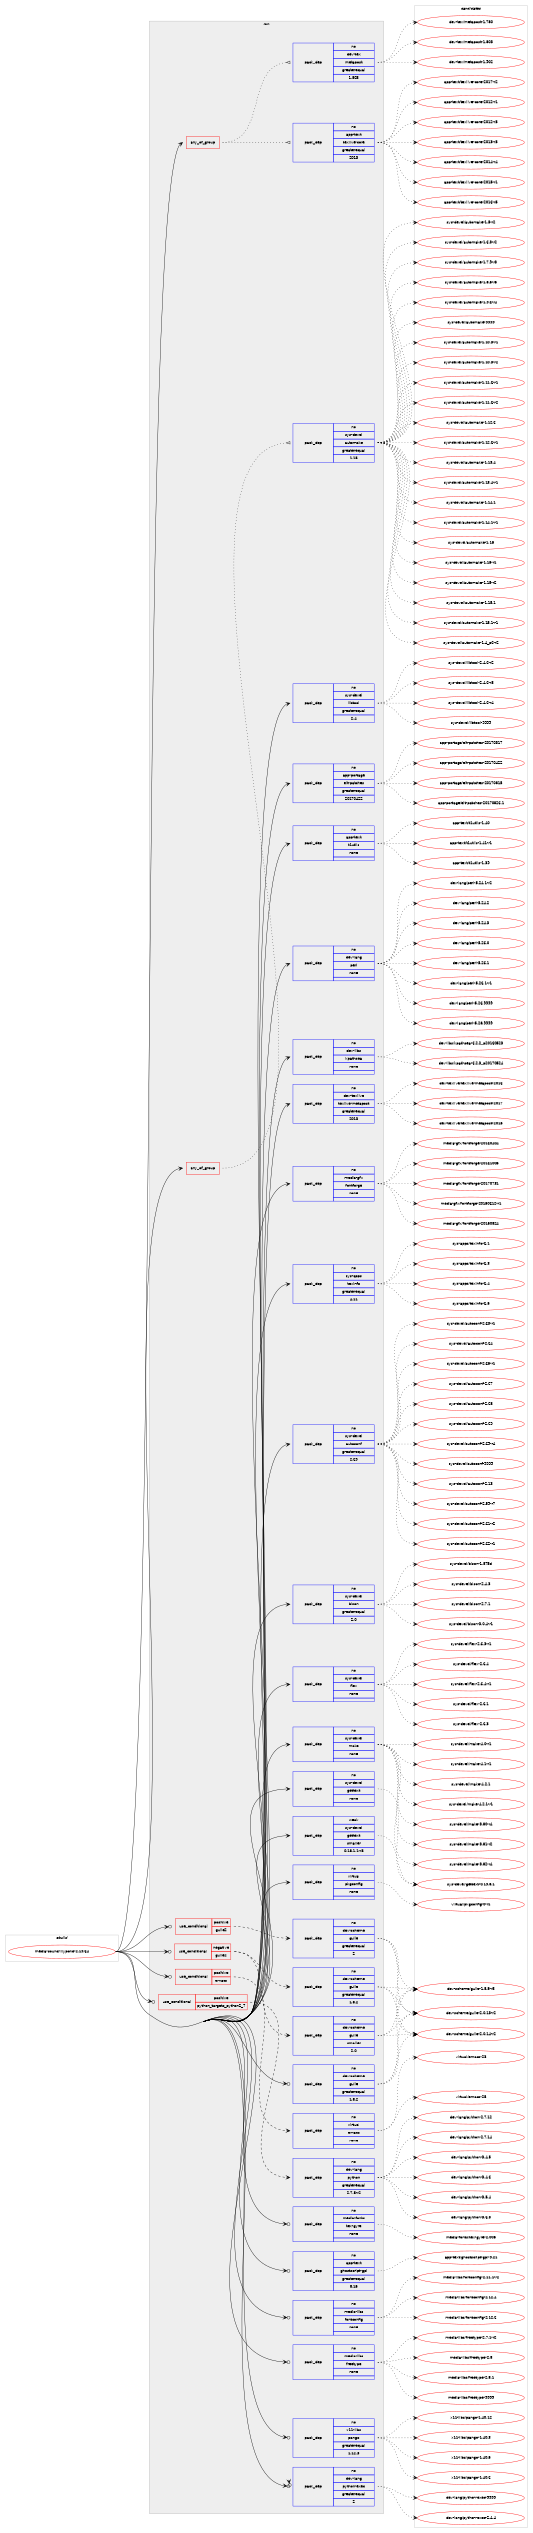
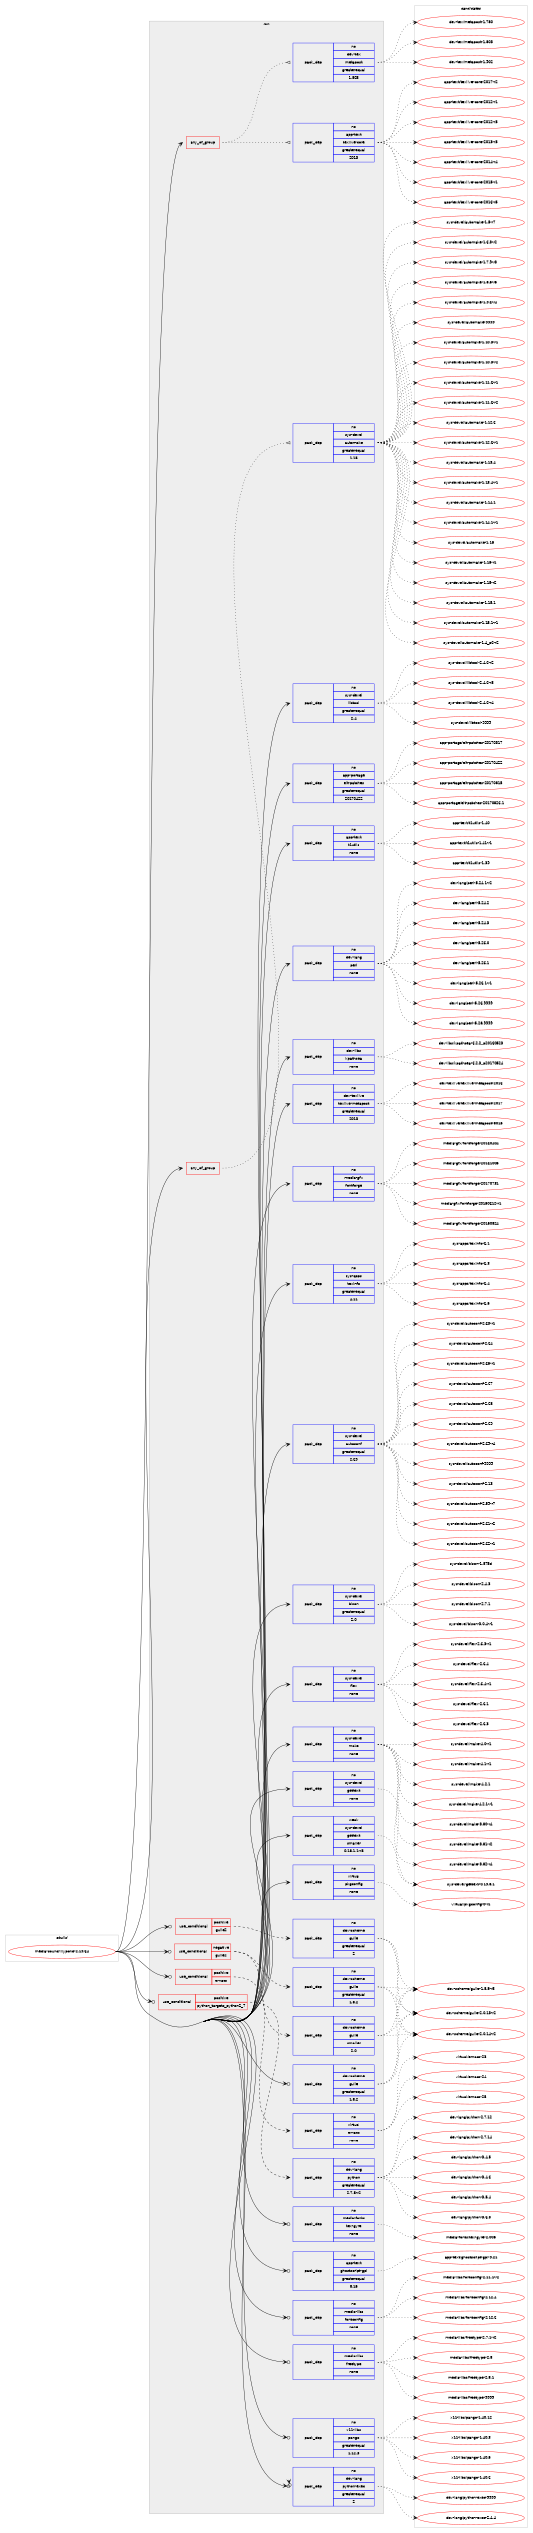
node "sys-devel/automake-1.5-r2": label "sys-devel/automake-1.5-r2" -> "sys-devel/automake-1.5-r7"
node "dev-texlive/texlive-metapost-2015": label "dev-texlive/texlive-metapost-2015" -> "dev-texlive/texlive-metapost-8015"
node "virtual/emacs-24": added
